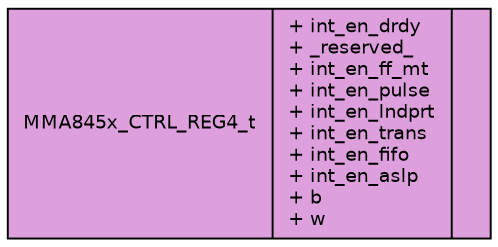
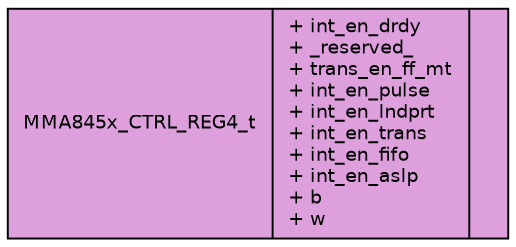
node "MMA845x_CTRL_REG4_t": text "+ int_en_ff_mt" -> "+ trans_en_ff_mt"
